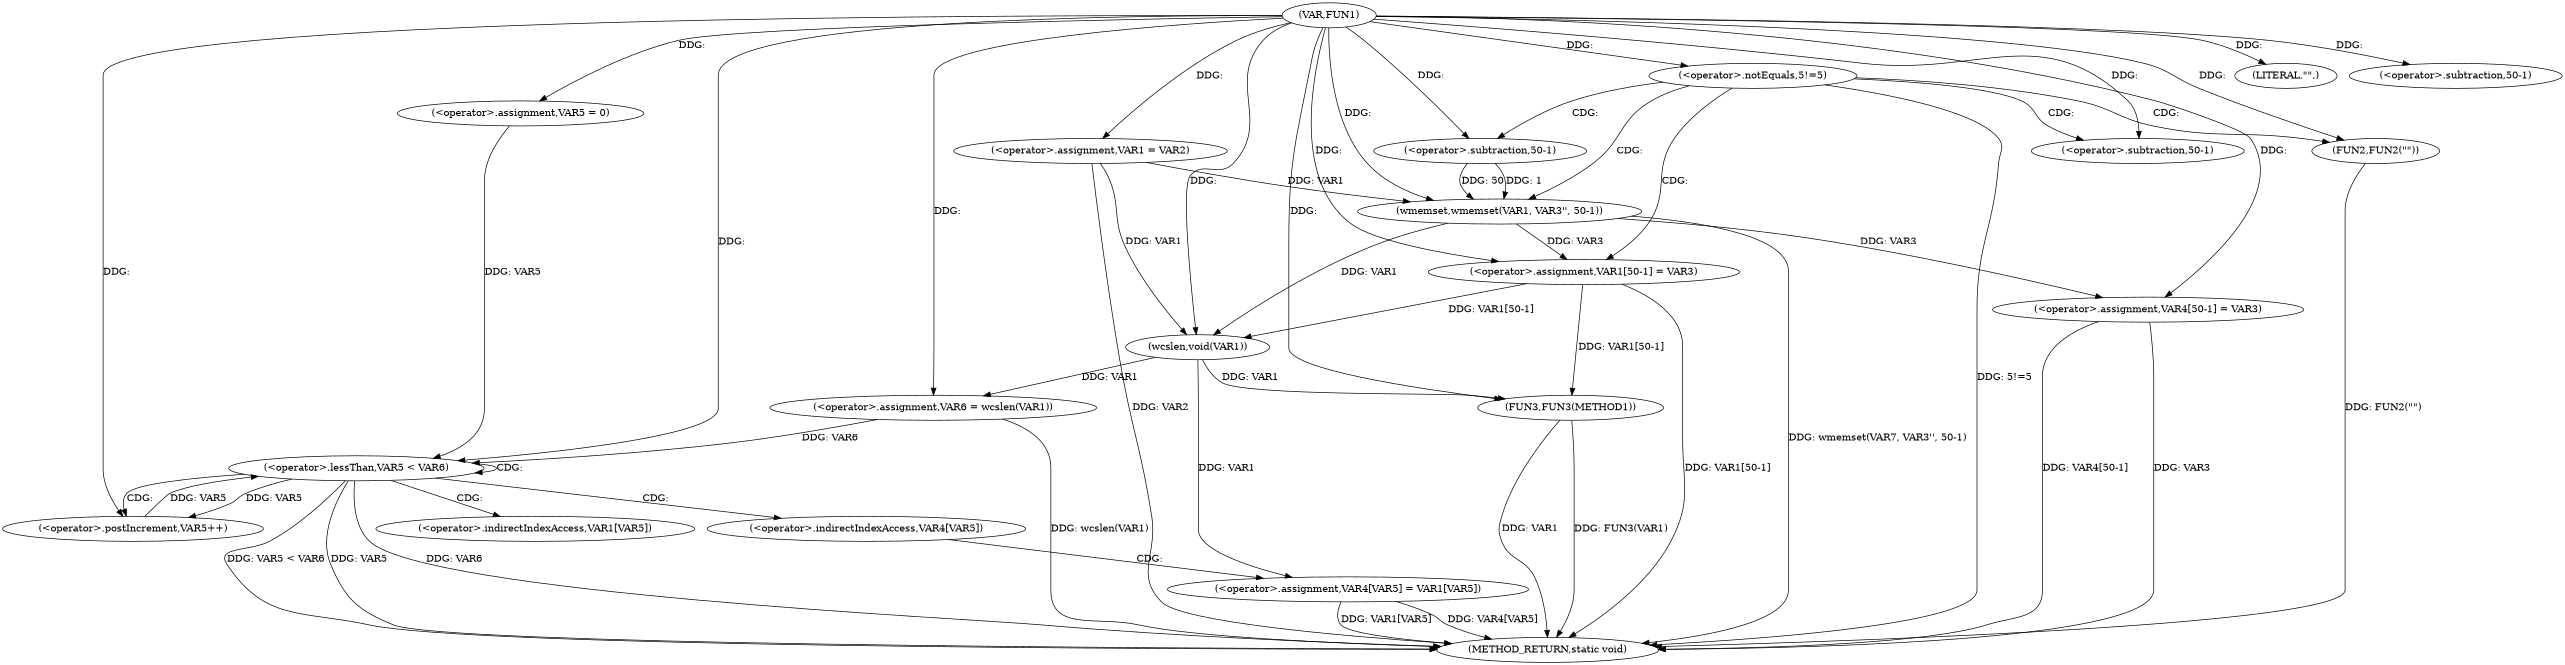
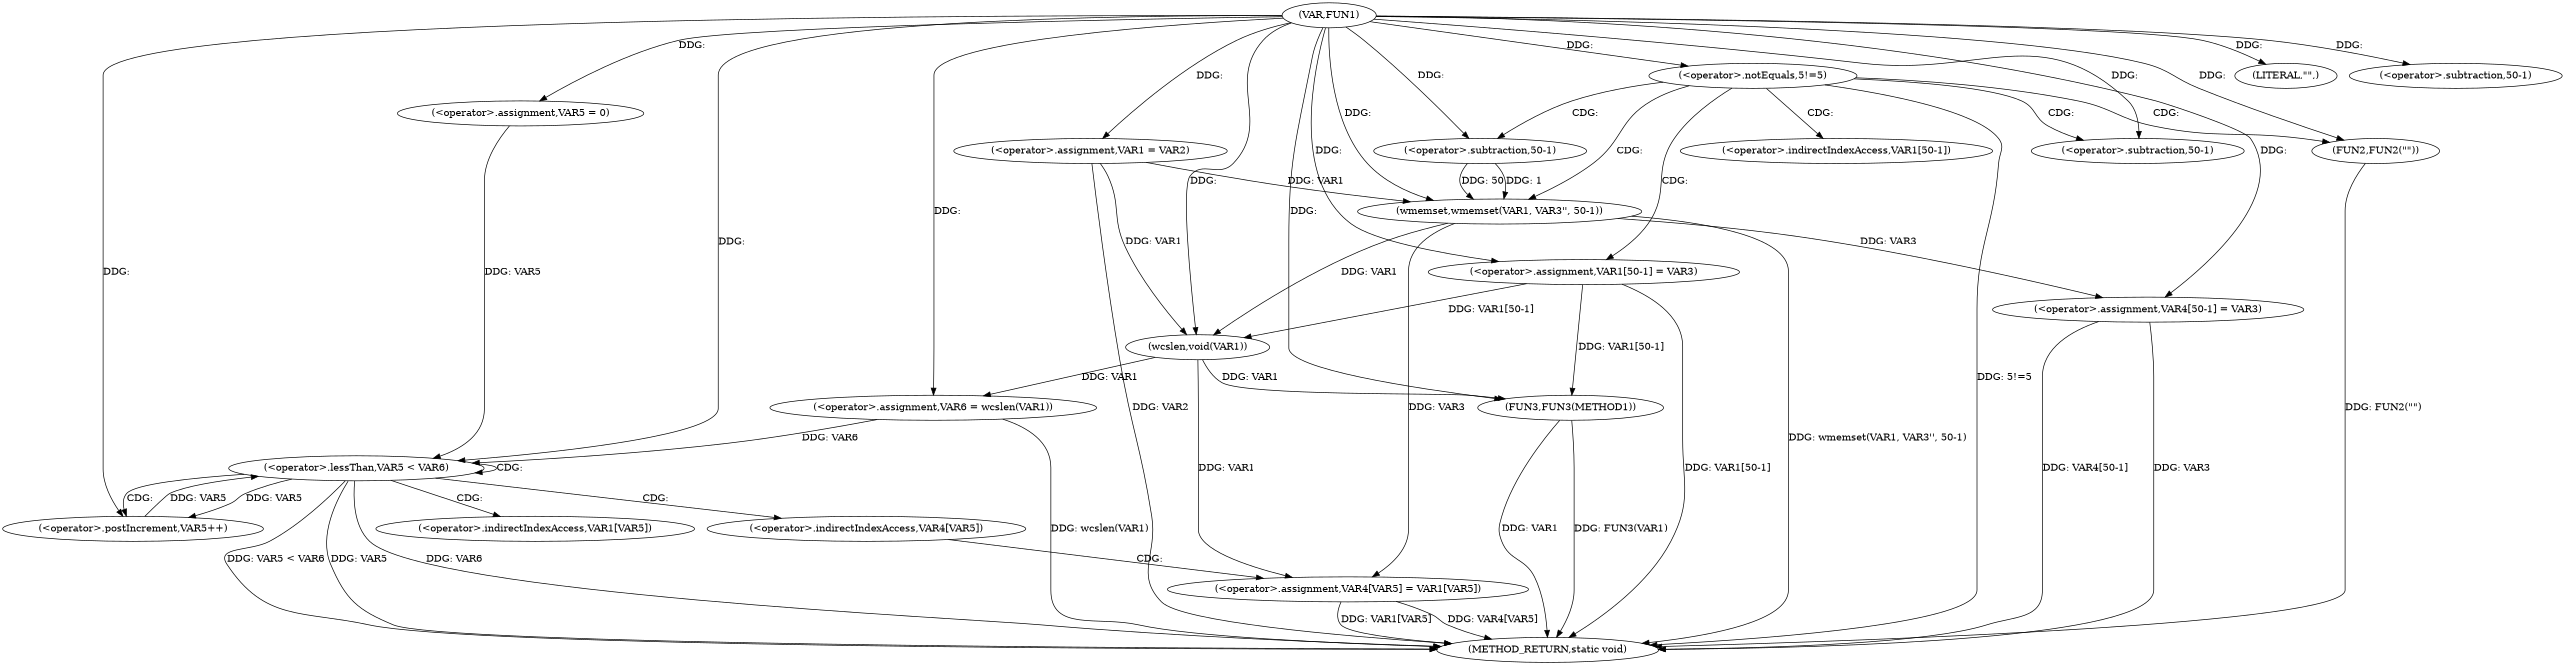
node "(<operator>.indirectIndexAccess,VAR1[50-1])": added
edge "(wmemset,wmemset(VAR1, VAR3'', 50-1))" -> "(<operator>.assignment,VAR1[50-1] = VAR3)": now "(wmemset,wmemset(VAR1, VAR3'', 50-1))" -> "(<operator>.assignment,VAR4[VAR5] = VAR1[VAR5])"
edge "(wmemset,wmemset(VAR1, VAR3'', 50-1))" -> "(METHOD_RETURN,static void)": label "DDG: wmemset(VAR7, VAR3'', 50-1)" -> "DDG: wmemset(VAR1, VAR3'', 50-1)"
